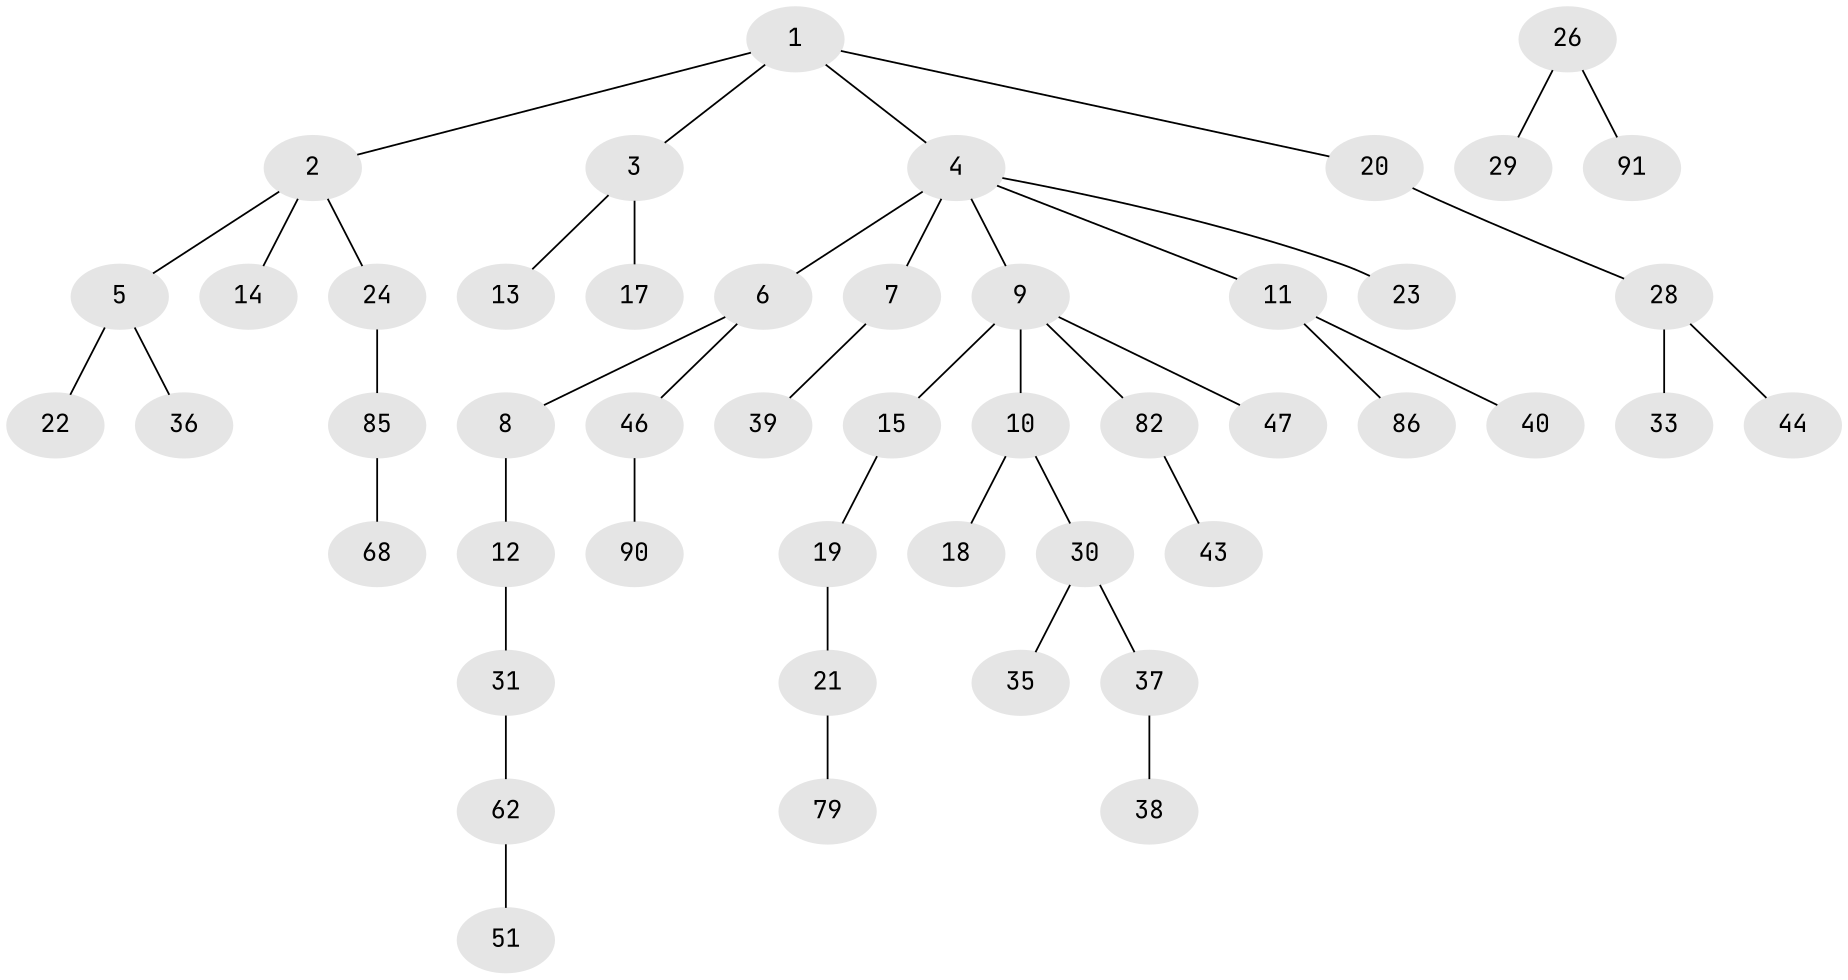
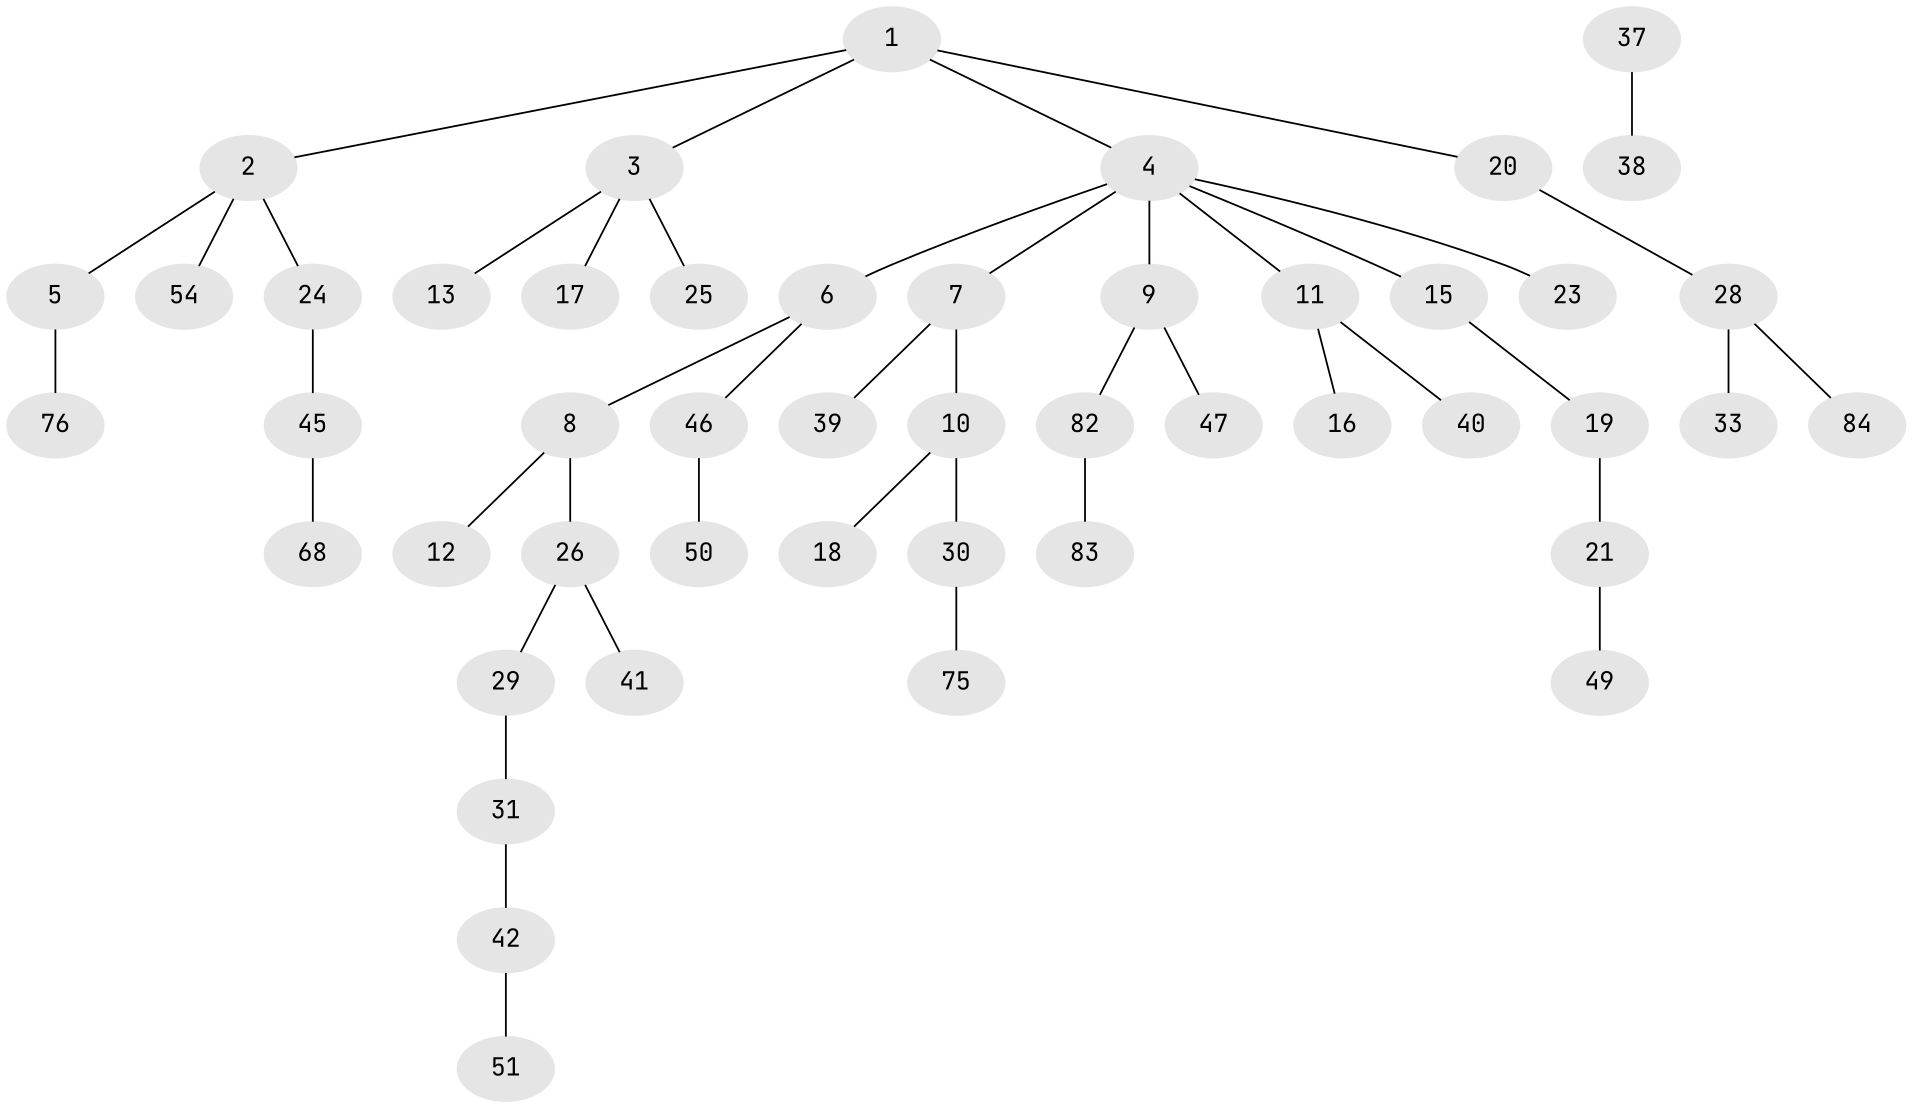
node "91": label "91" -> "41"
node "14": label "14" -> "54"
node "25": added
edge "9" -- "15": now "4" -- "15"
edge "9" -- "10": now "7" -- "10"
node "22": removed
node "36": label "36" -> "76"
node "85": label "85" -> "45"
node "86": label "86" -> "16"
node "44": label "44" -> "84"
edge "8" -- "26": added
node "90": label "90" -> "50"
node "43": label "43" -> "83"
edge "12" -- "31": now "29" -- "31"
edge "30" -- "37": removed
node "35": label "35" -> "75"
node "62": label "62" -> "42"
node "79": label "79" -> "49"
